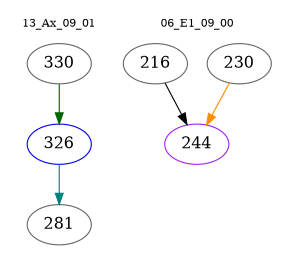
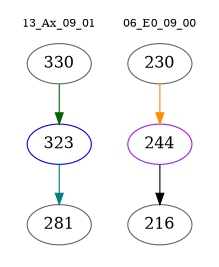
cluster "06_E1_09_00": label "06_E1_09_00" -> "06_E0_09_00"
edge "216" -> "244": reversed
node "326": label "326" -> "323"
